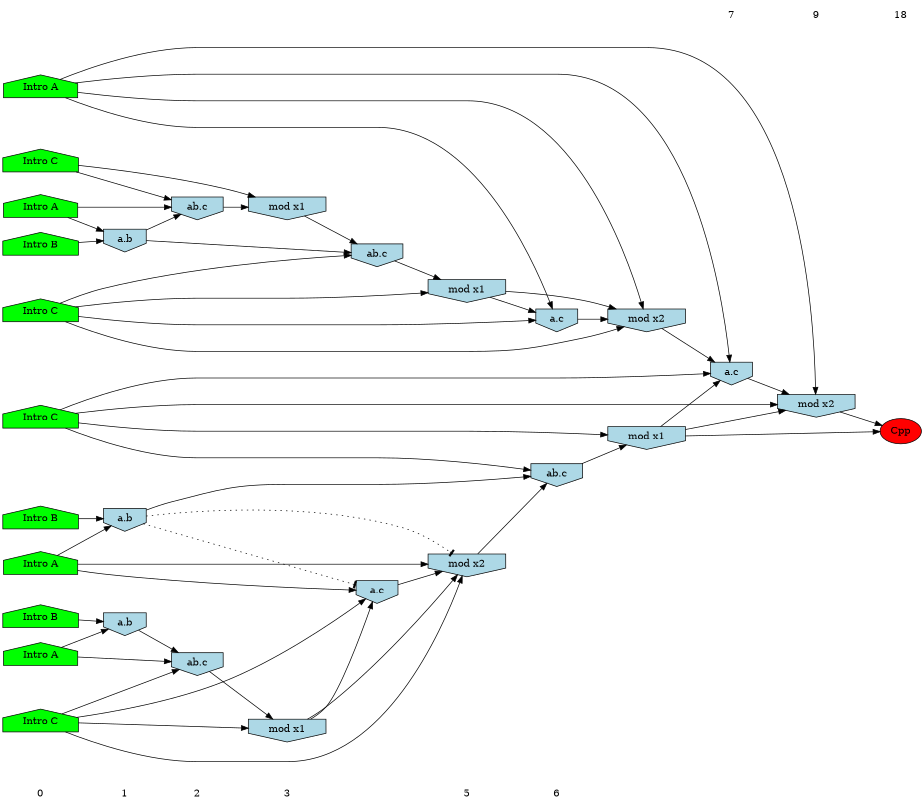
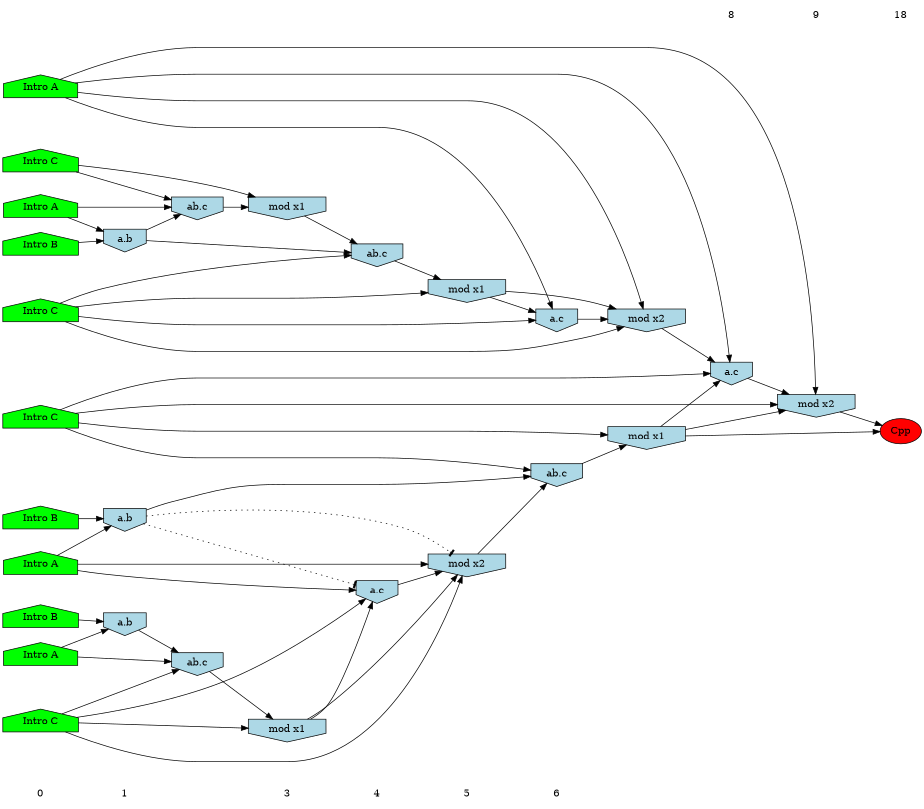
node "7": label "7" -> "8"
node "2": removed
node "4": added
